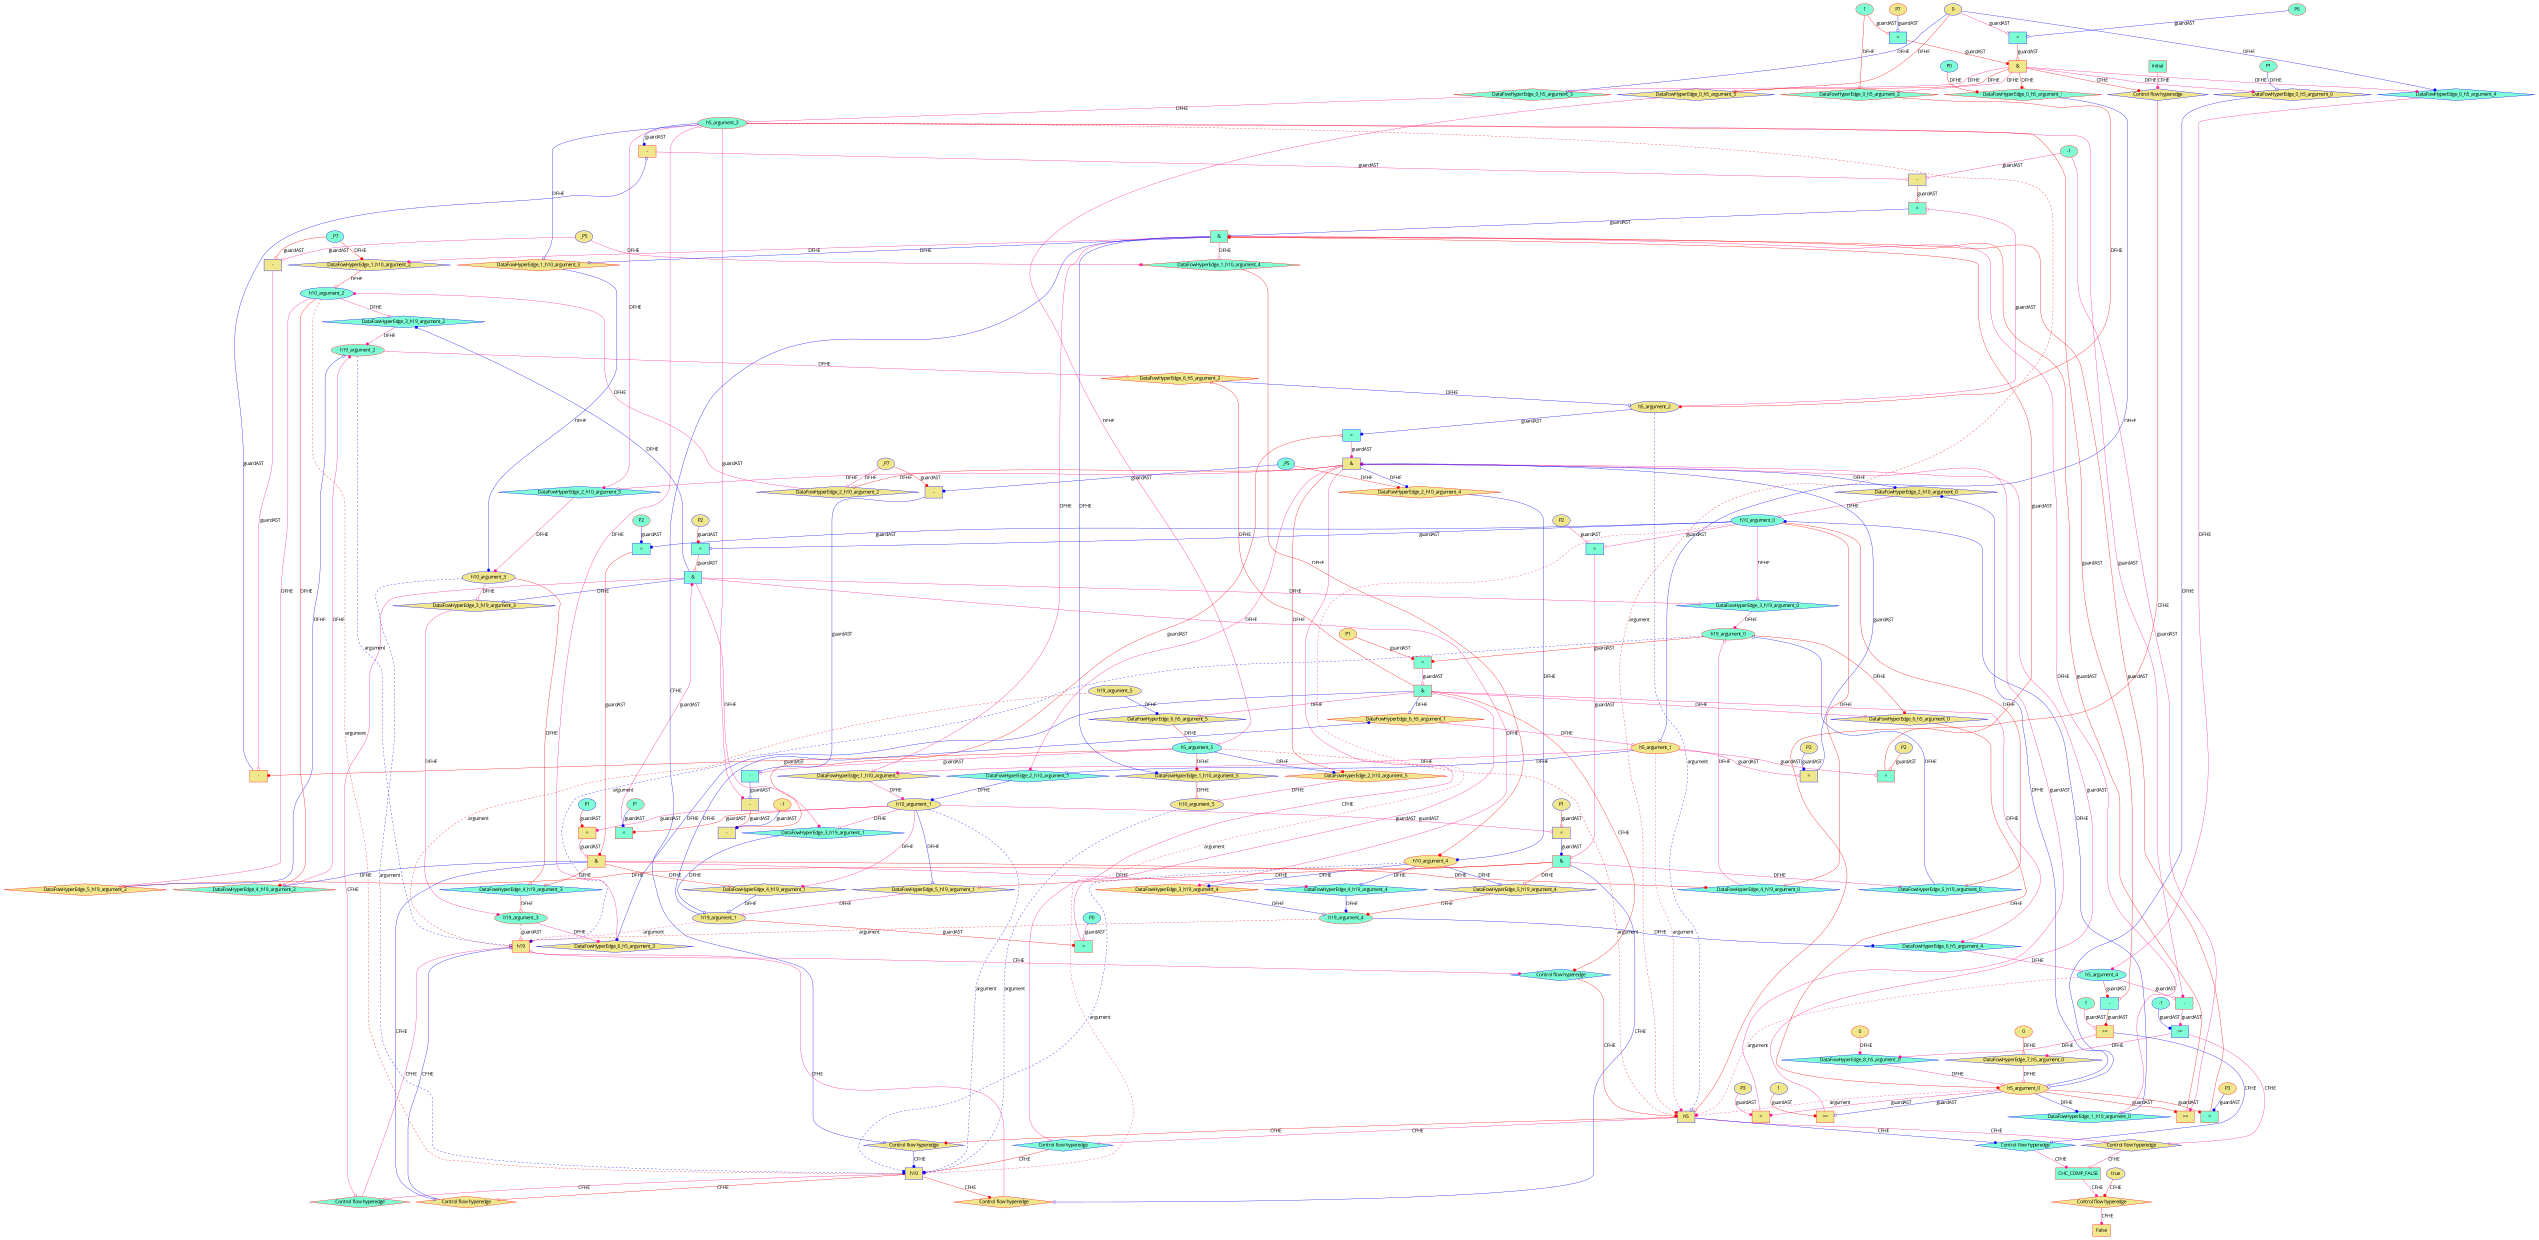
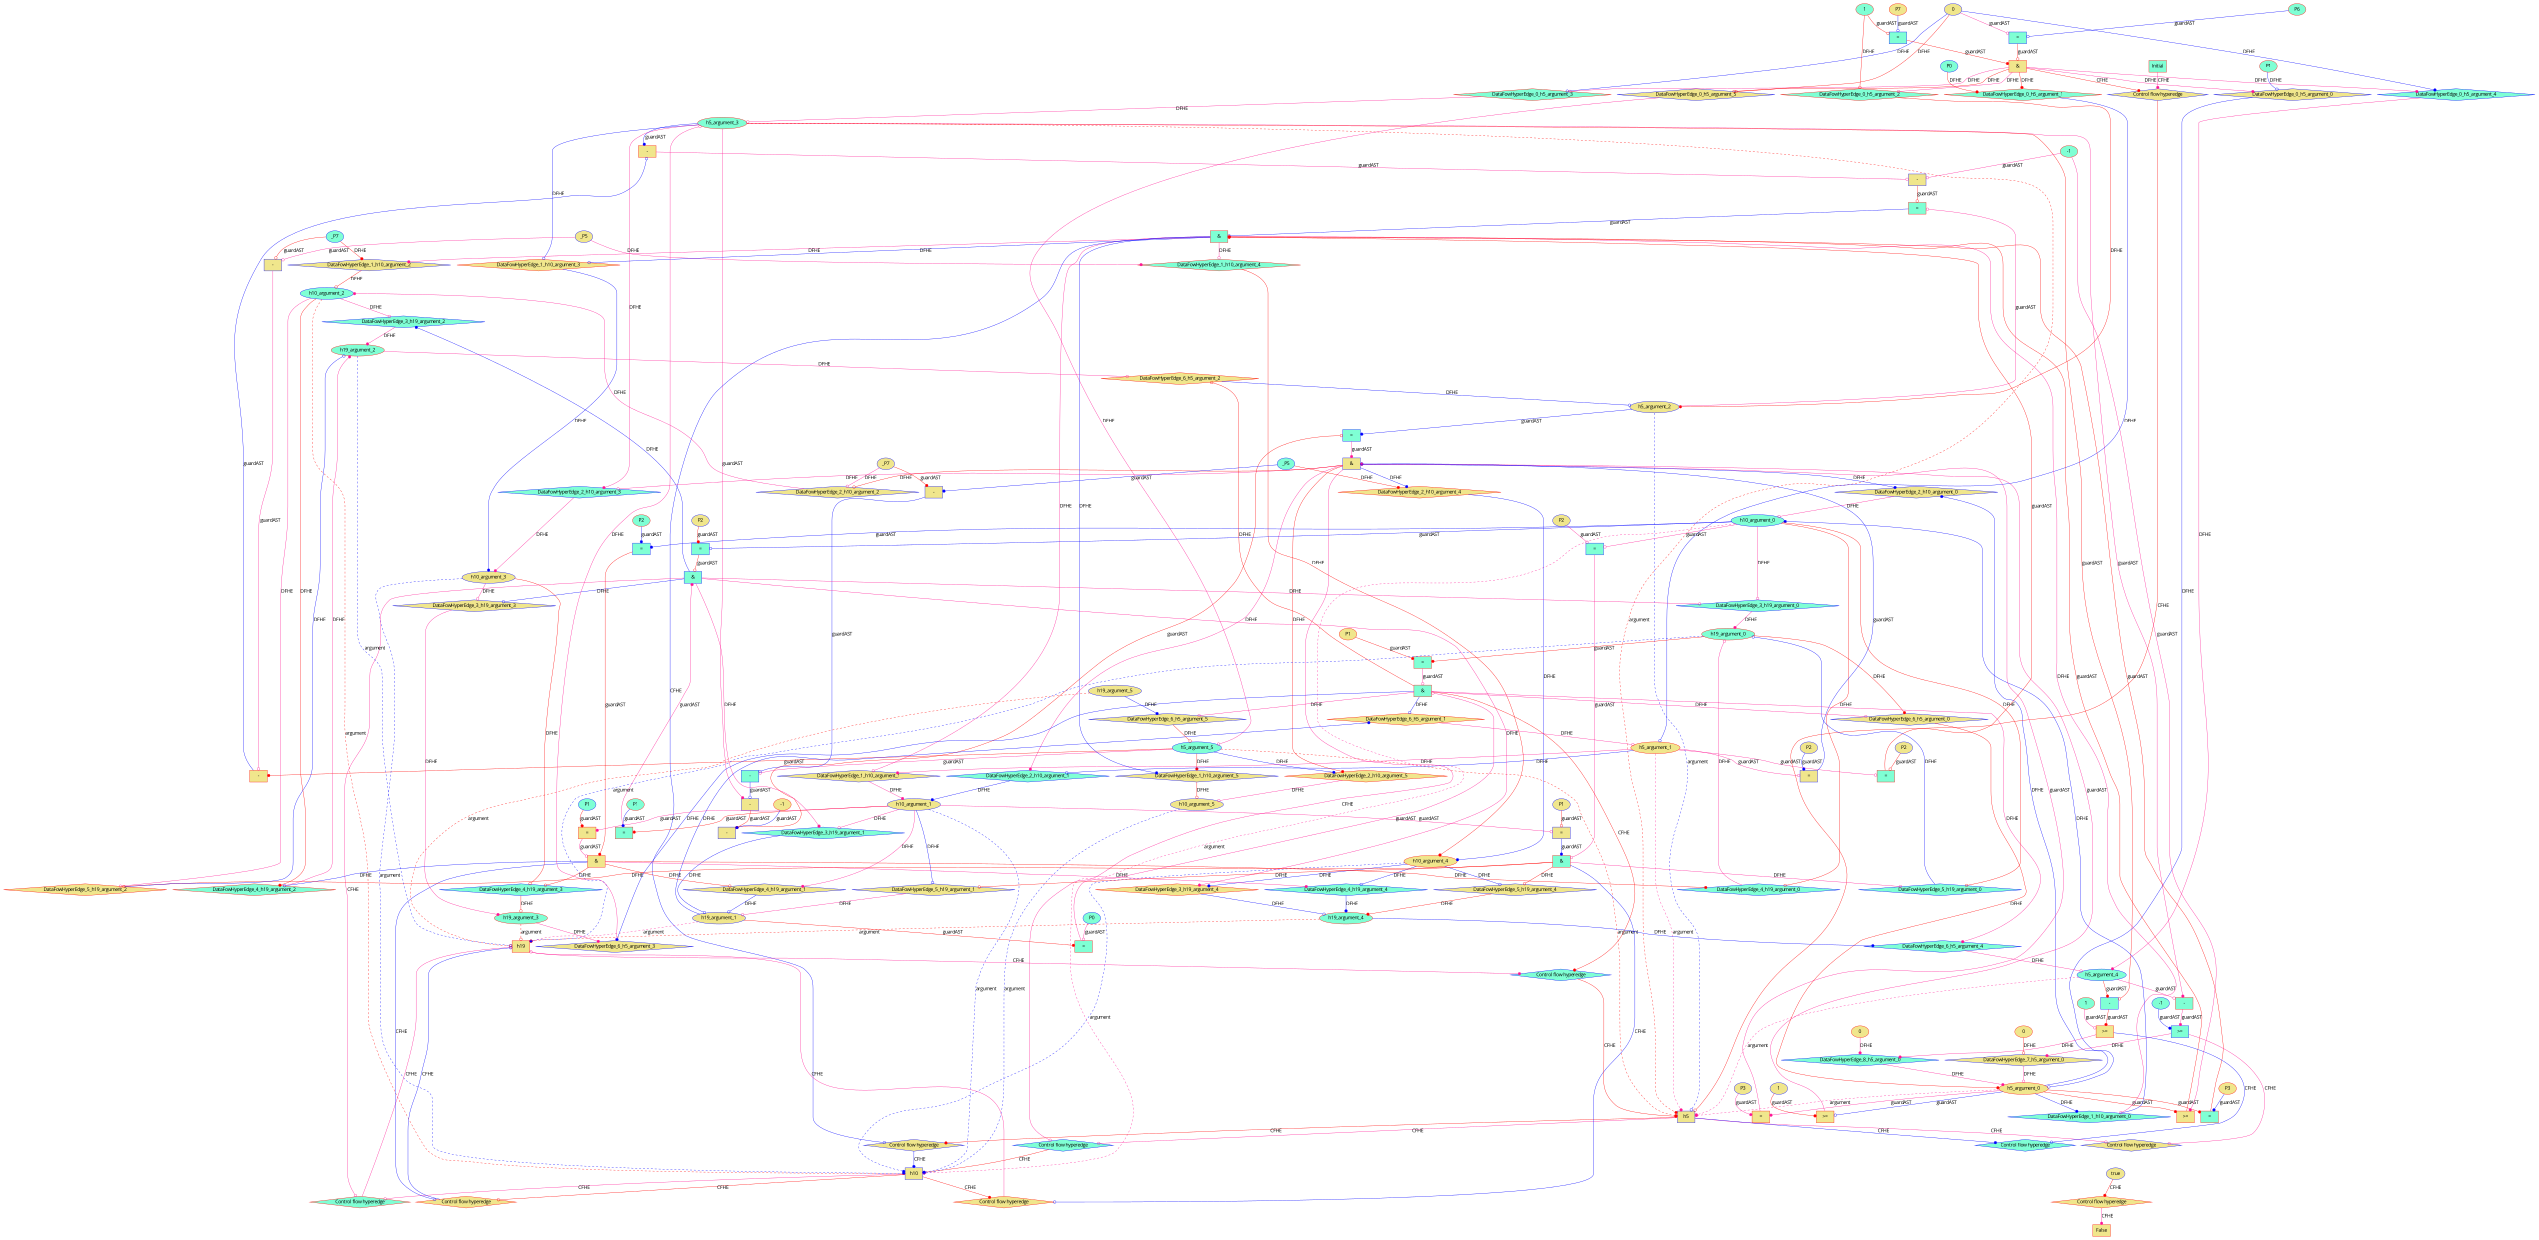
edge "h19_argument_3" -> "h19": label "guardAST" -> "argument"
edge "DataFowHyperEdge_8_h5_argument_0" -> "h5_argument_0": arrowhead odot -> dot
node "CHC_COMP_FALSE": removed
